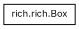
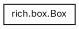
node "rich.rich.Box": label "rich.rich.Box" -> "rich.box.Box"
